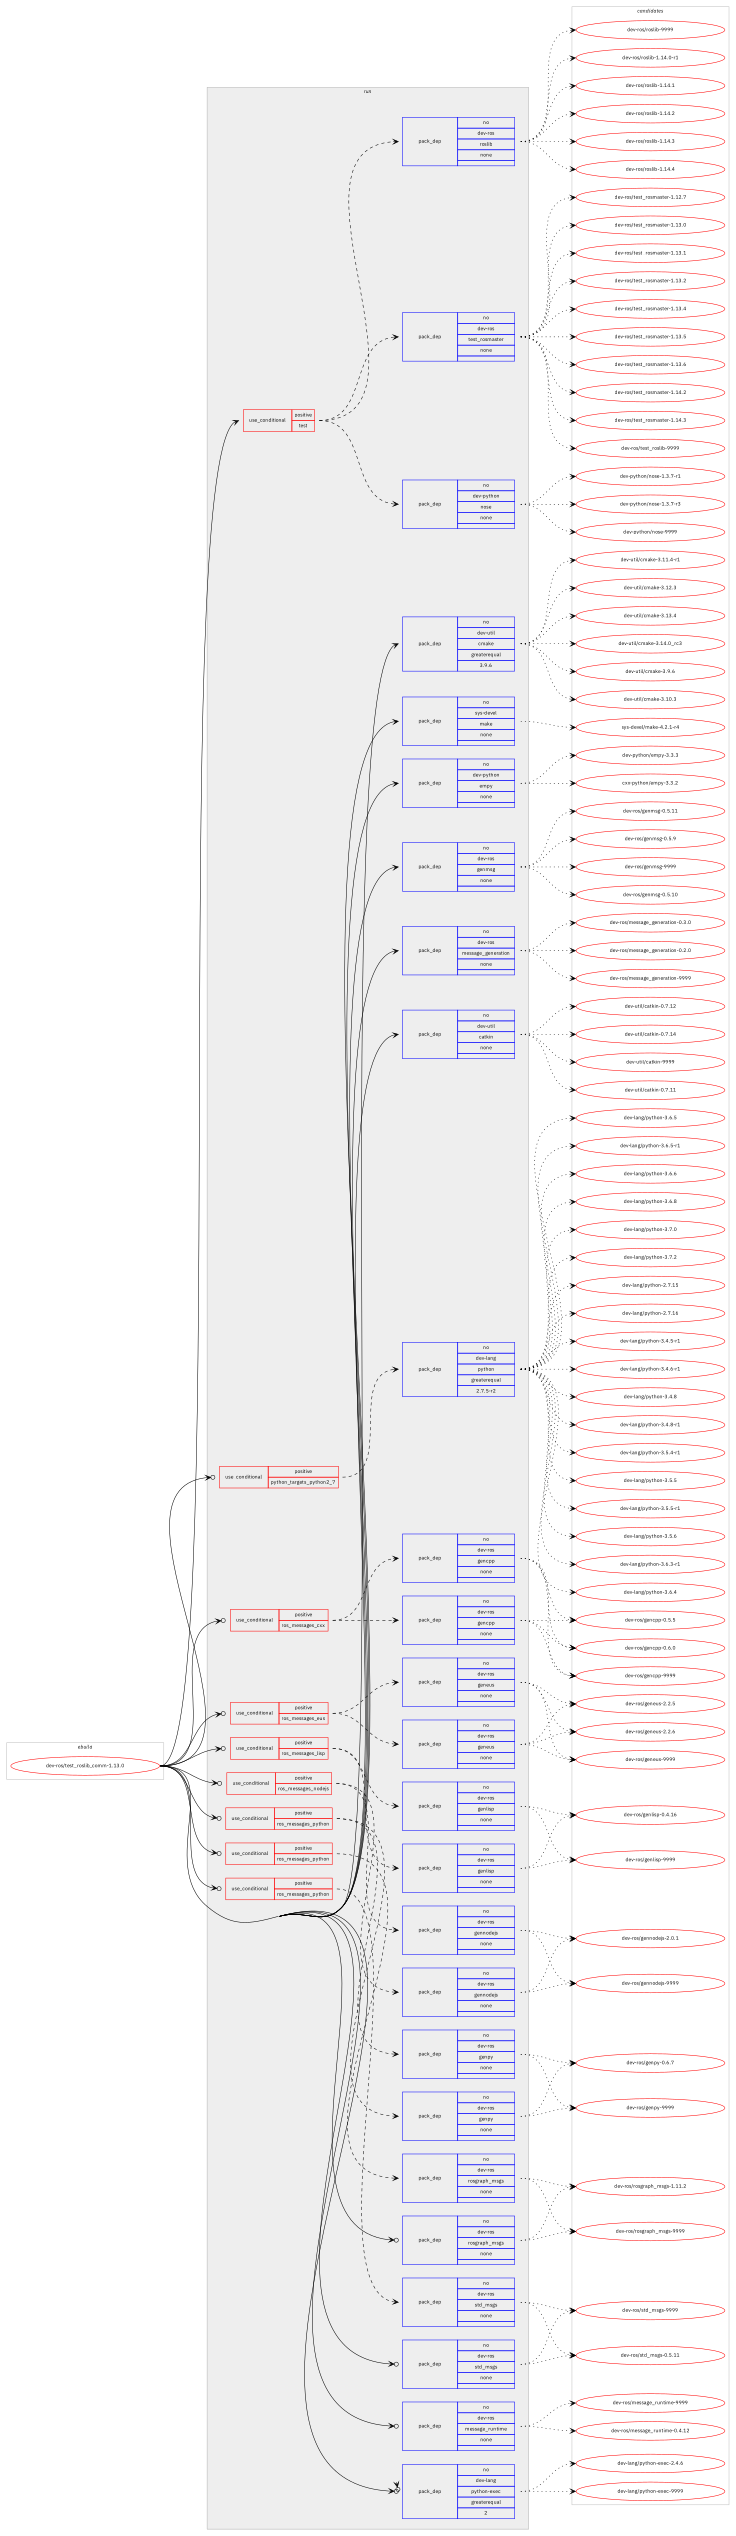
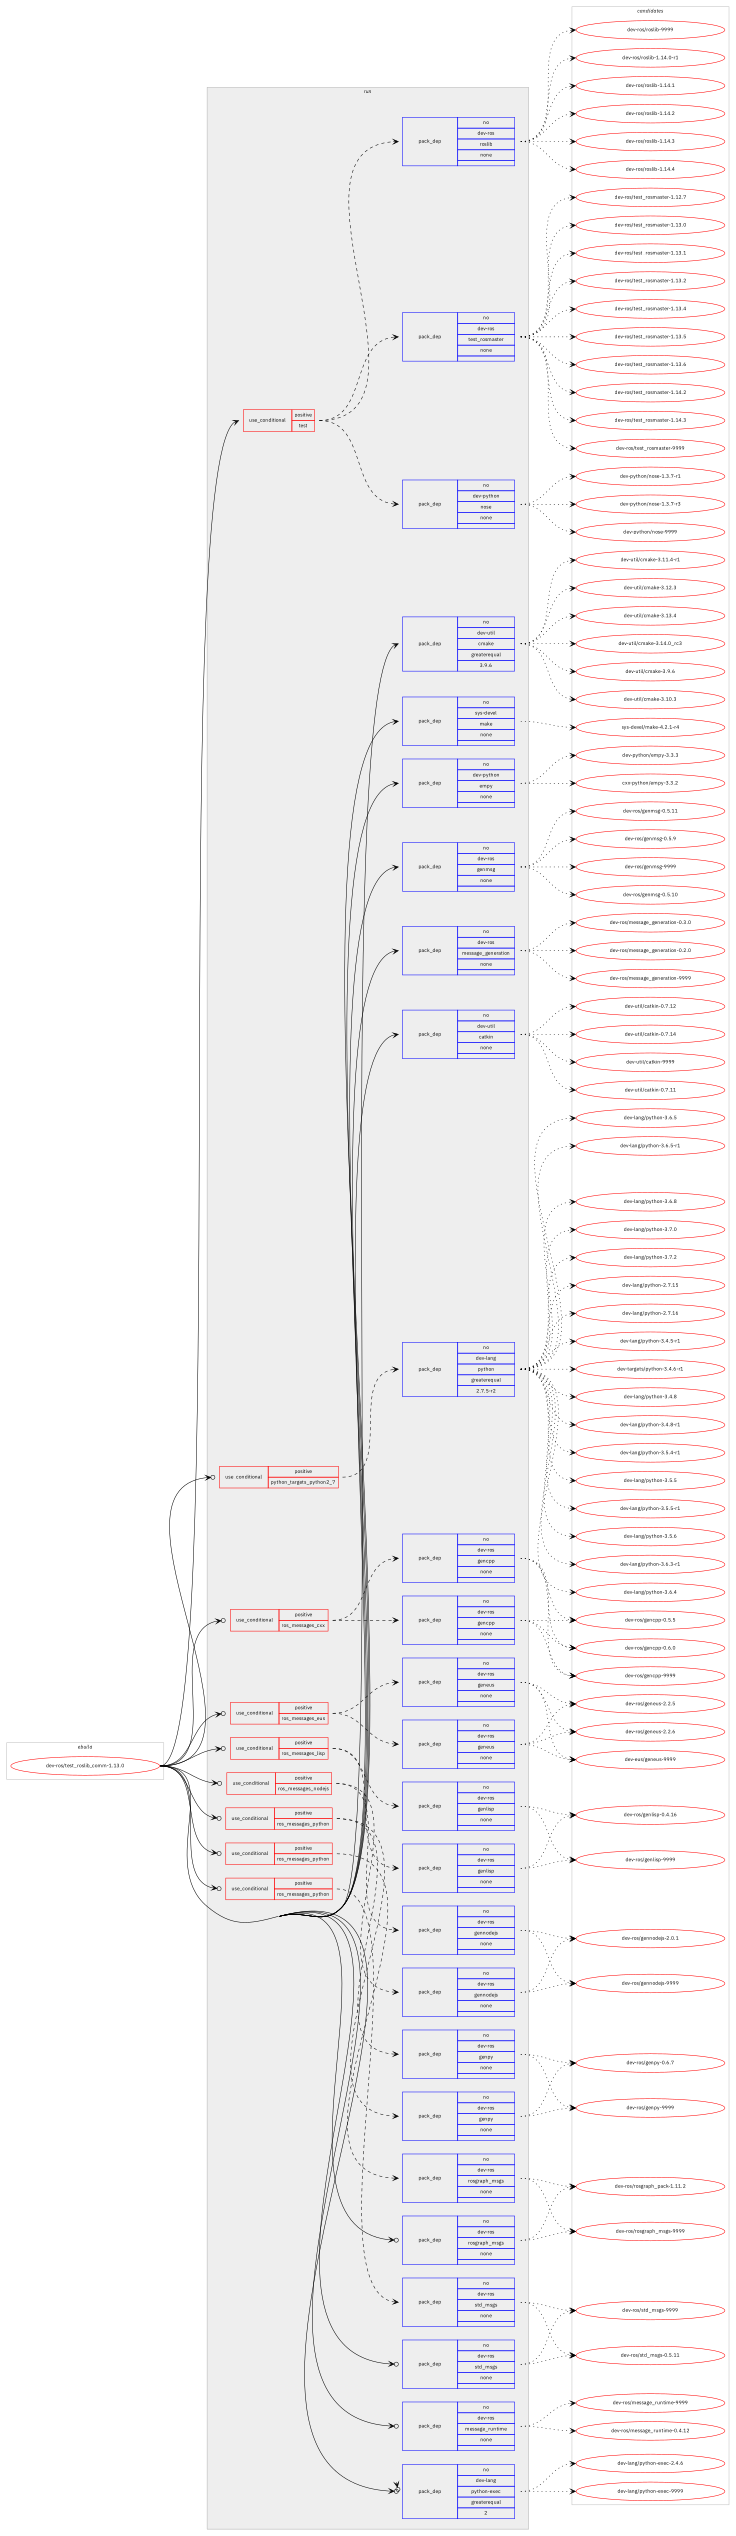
node "dev-ros/test_roslib-9999": label "dev-ros/test_roslib-9999" -> "dev-ros/test_rosmaster-9999"
node "dev-lang/python-3.6.6": removed
node "dev-lang/python-3.4.6-r1": label "dev-lang/python-3.4.6-r1" -> "dev-targets/python-3.4.6-r1"
node "dev-ros/geneus-9999": label "dev-ros/geneus-9999" -> "dev-eus/geneus-9999"
node "dev-ros/rosgraph_msgs-1.11.2": label "dev-ros/rosgraph_msgs-1.11.2" -> "dev-ros/rosgraph_pack-1.11.2"
